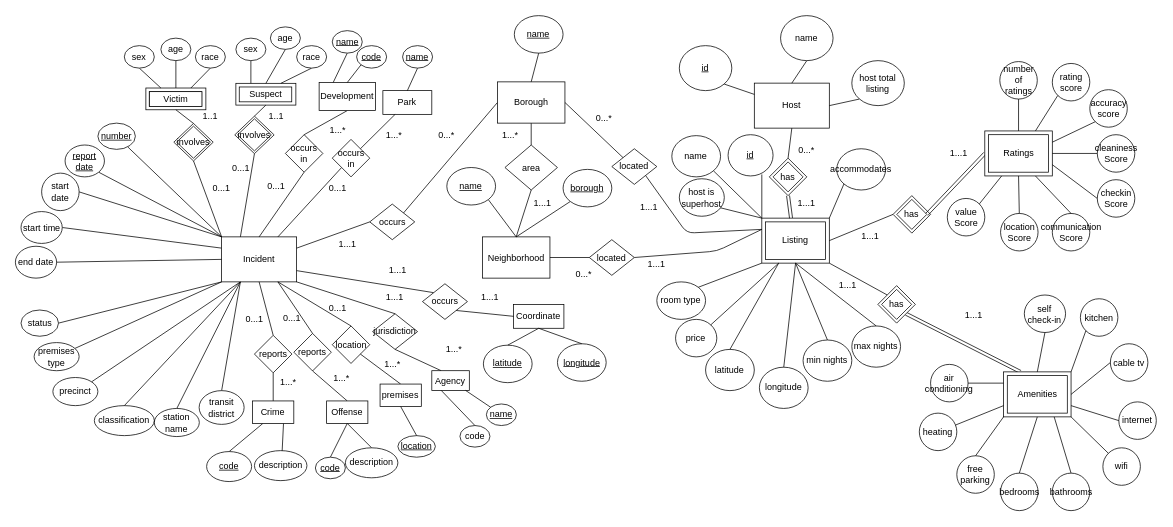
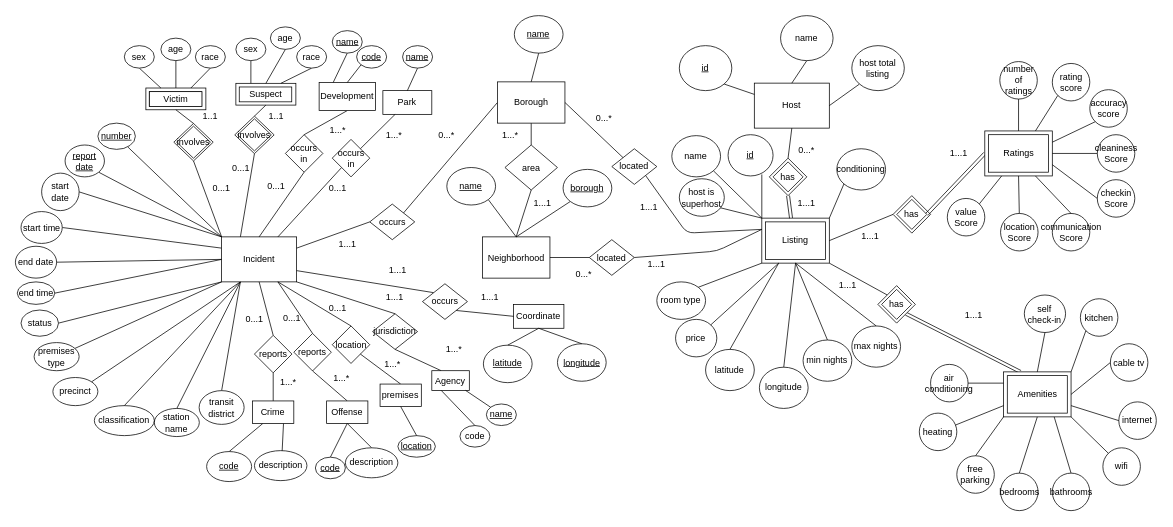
node "host total listing": moved (878, 83) -> (878, 68)
node "accommodates": label "accommodates" -> "conditioning"
edge "Incident" -- "end time": added
node "end time": added
